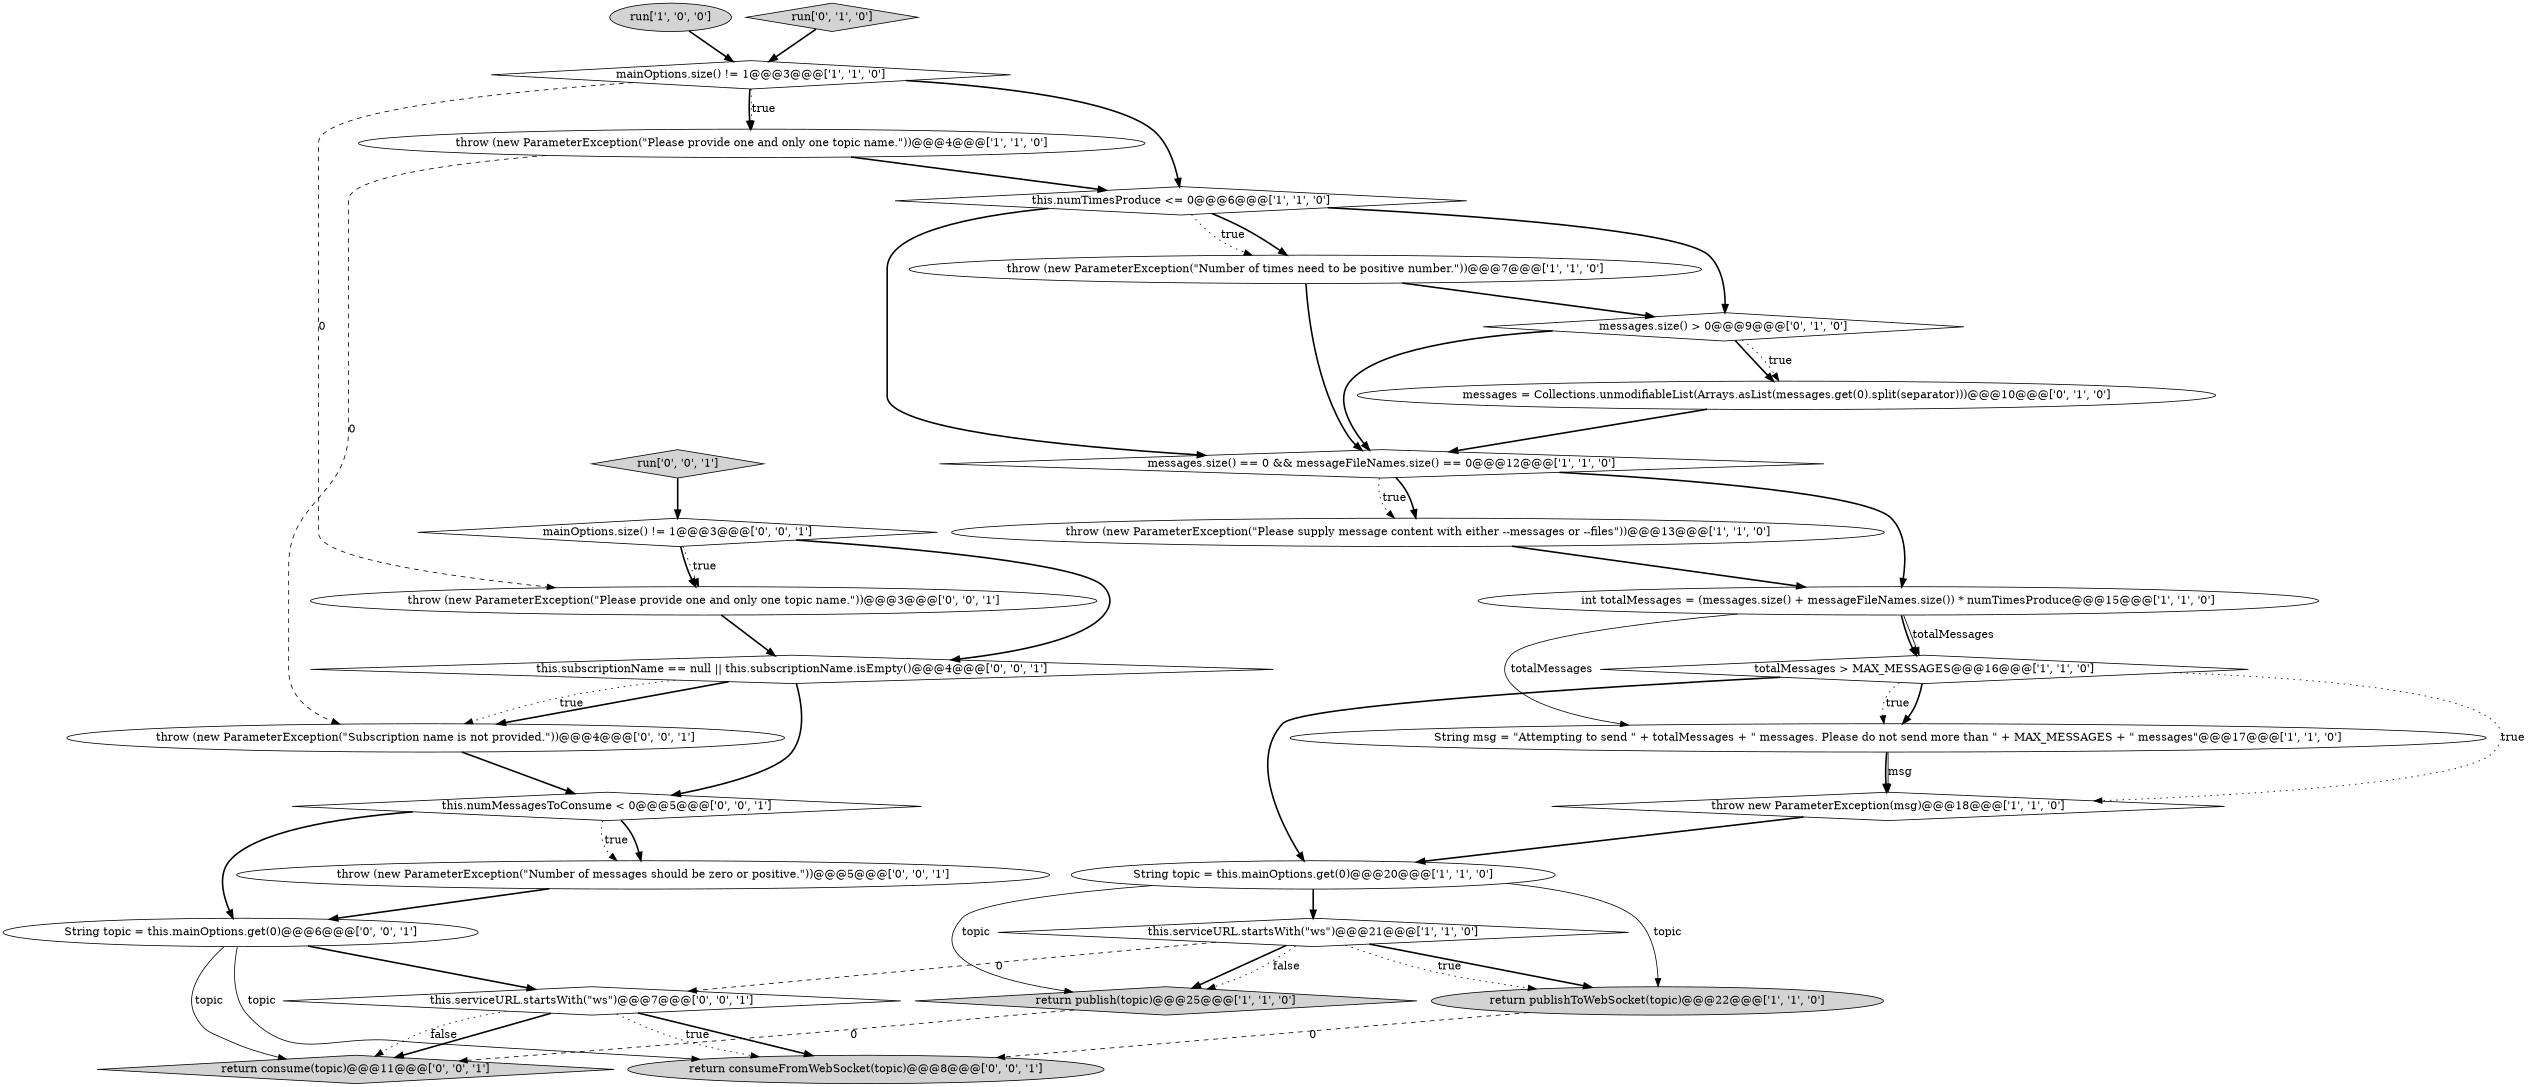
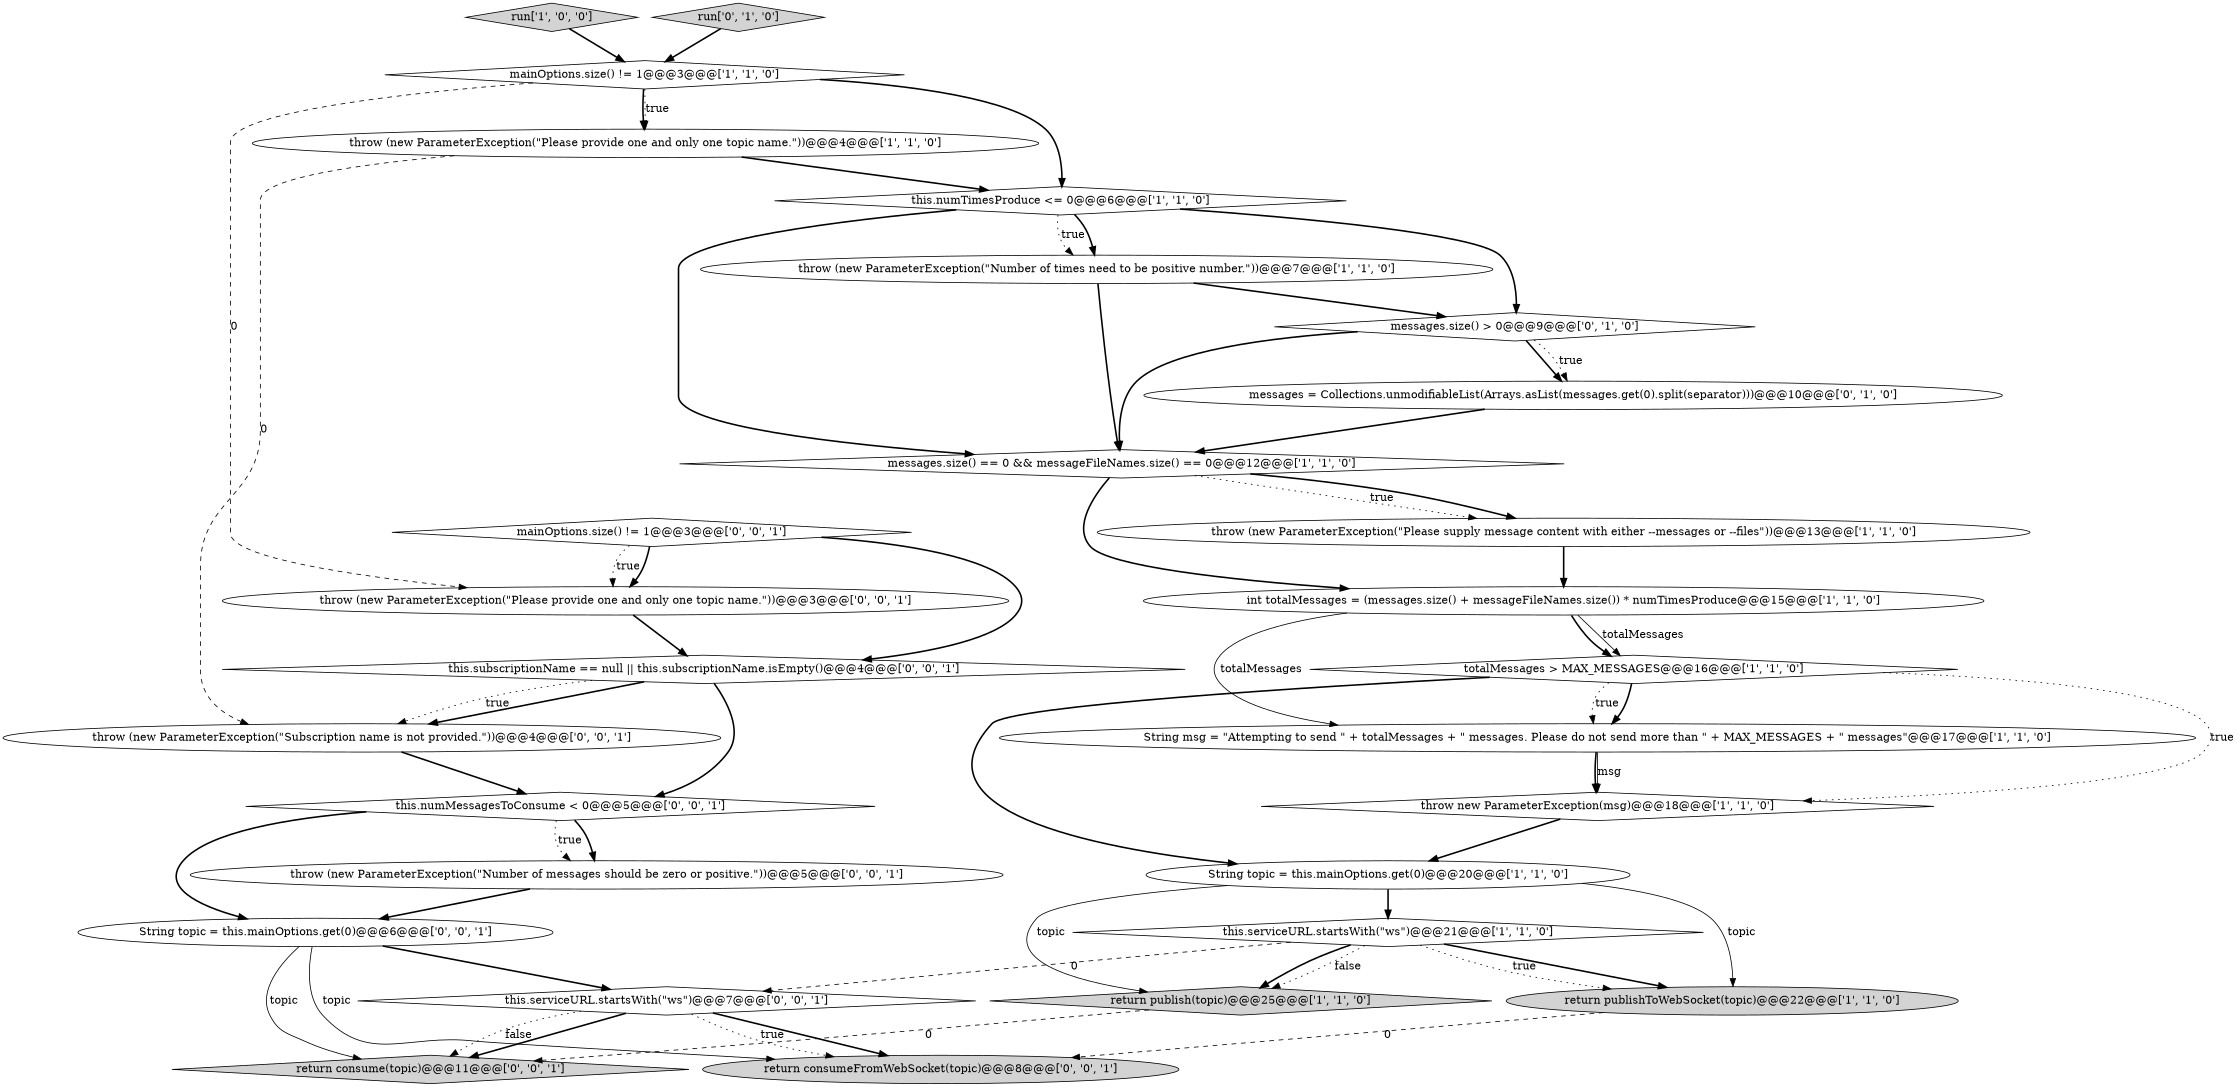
node "run['1', '0', '0']": shape ellipse -> diamond
node "run['0', '0', '1']": removed
